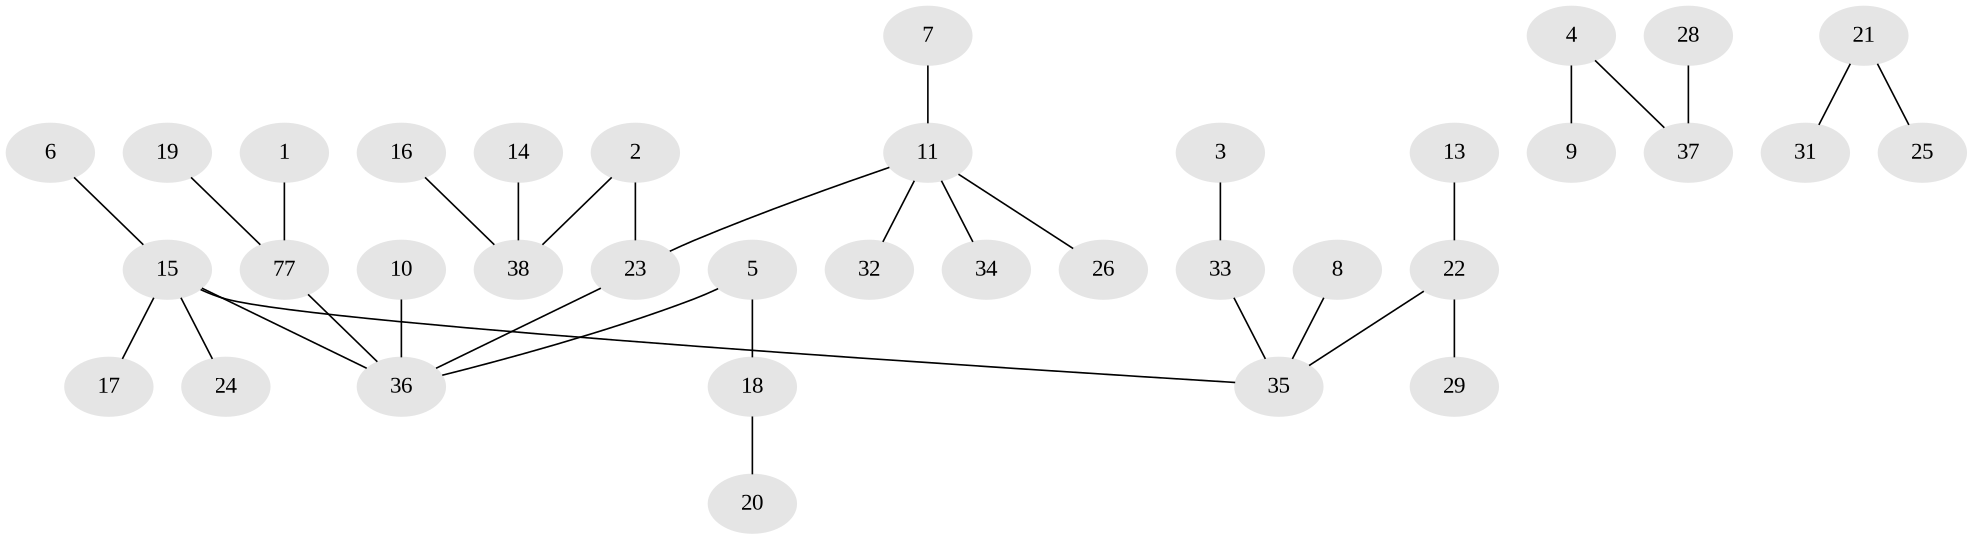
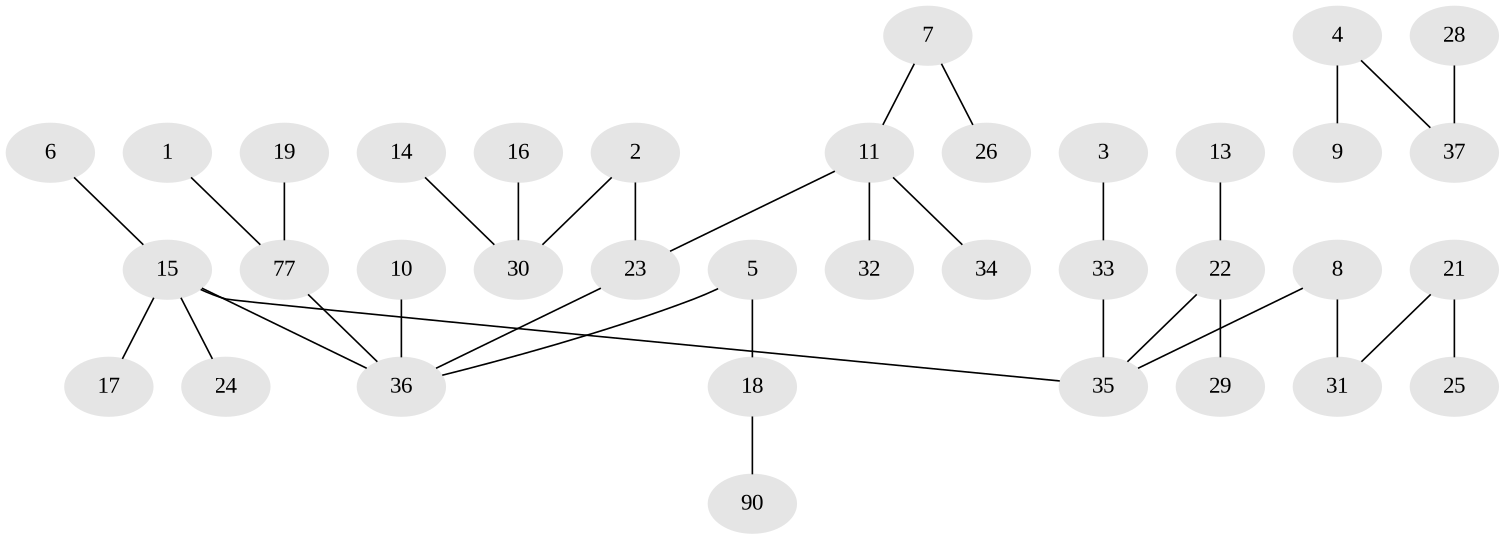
edge "11" -- "26": now "7" -- "26"
node "38": label "38" -> "30"
edge "8" -- "31": added
node "20": label "20" -> "90"
